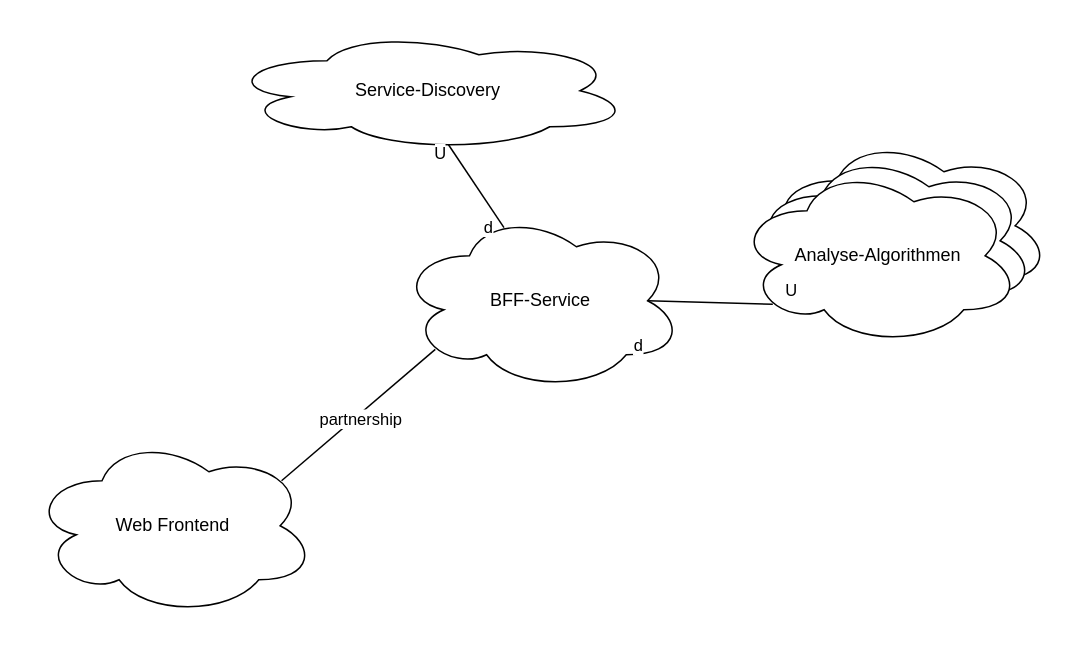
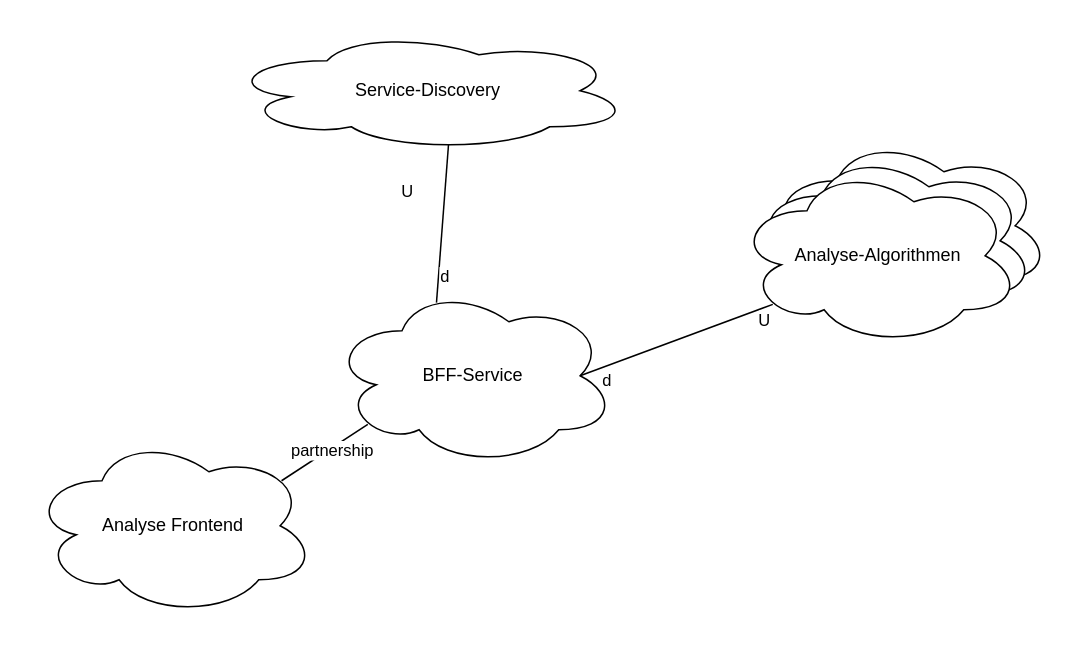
node "BFF-Service": moved (541, 301) -> (473, 376)
node "Web Frontend": label "Web Frontend" -> "Analyse Frontend"
